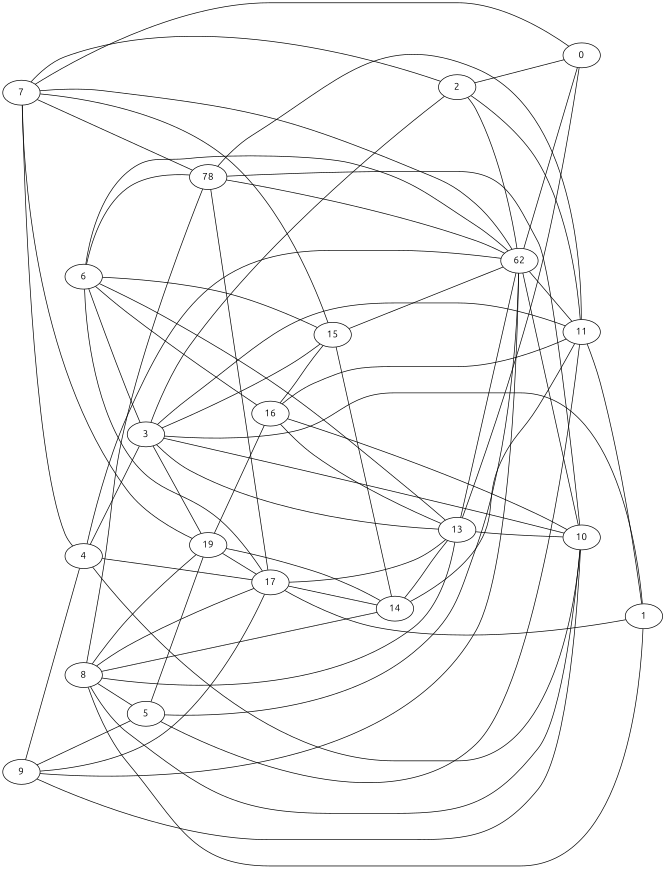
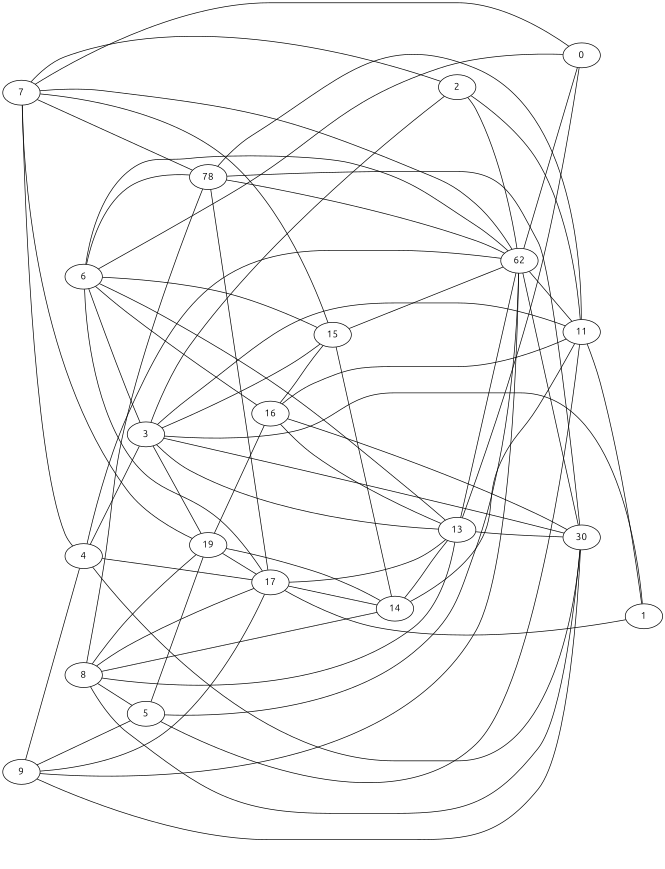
edge "0" -- "2": now "0" -- "6"
node "10": label "10" -> "30"
edge "1" -- "8": removed
